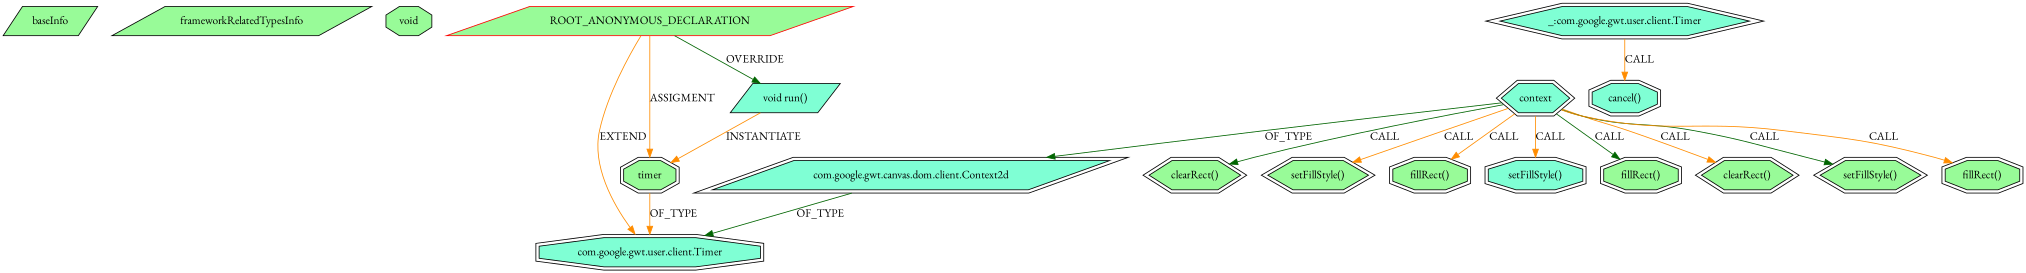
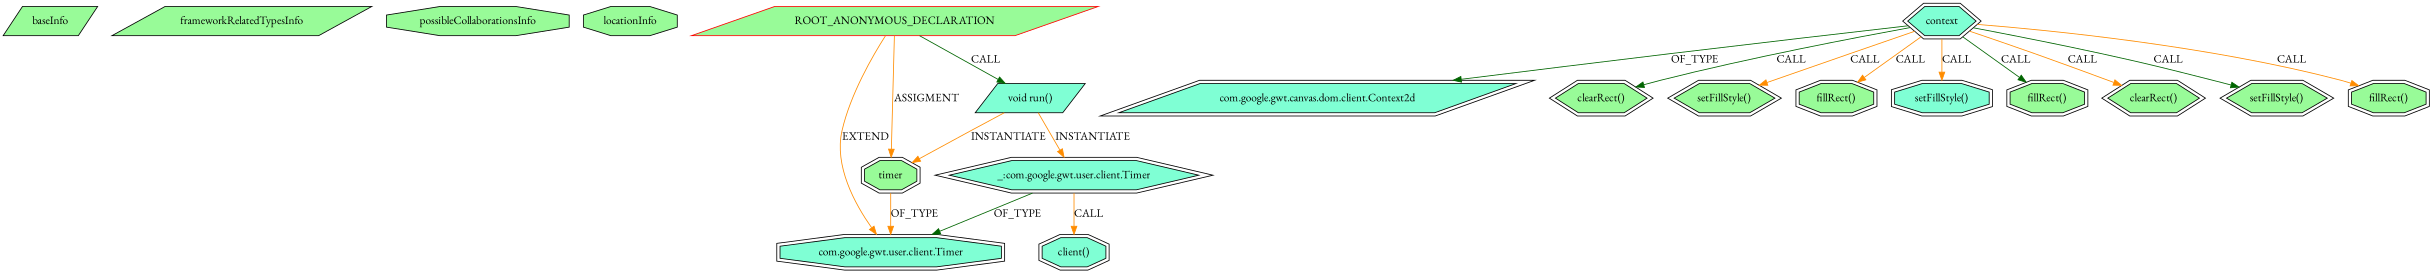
node "void": label "void" -> "locationInfo"
node "possibleCollaborationsInfo": added
edge "ROOT_ANONYMOUS_DECLARATION" -> "void run()": label "OVERRIDE" -> "CALL"
node "cancel()": label "cancel()" -> "client()"
edge "void run()" -> "_:com.google.gwt.user.client.Timer": added, label "INSTANTIATE"
edge "com.google.gwt.canvas.dom.client.Context2d" -> "com.google.gwt.user.client.Timer": now "_:com.google.gwt.user.client.Timer" -> "com.google.gwt.user.client.Timer"
